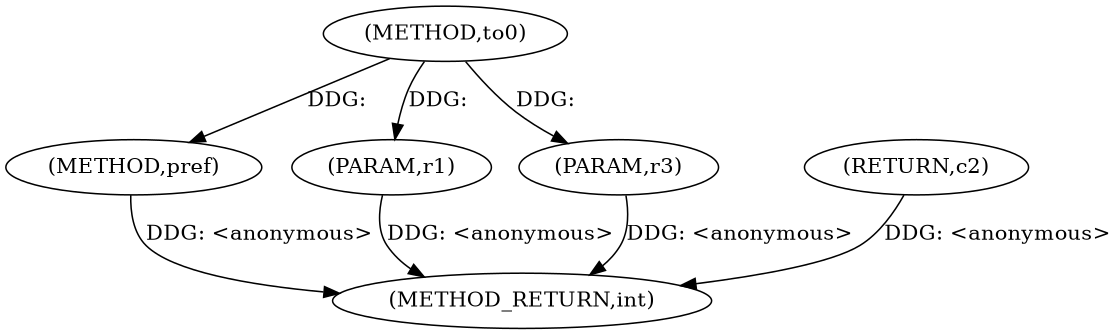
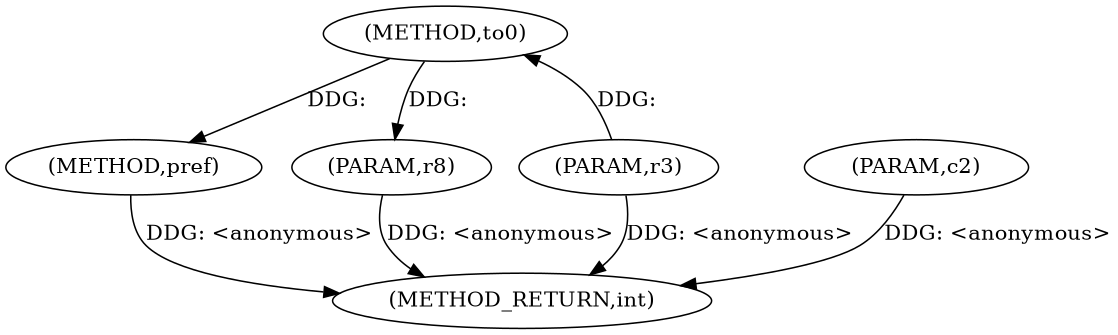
edge "(METHOD,to0)" -> "(PARAM,r3)": reversed
node "(PARAM,r1)": label "(PARAM,r1)" -> "(PARAM,r8)"
node "(RETURN,c2)": label "(RETURN,c2)" -> "(PARAM,c2)"
